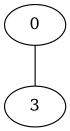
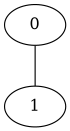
node "3": label "3" -> "1"
